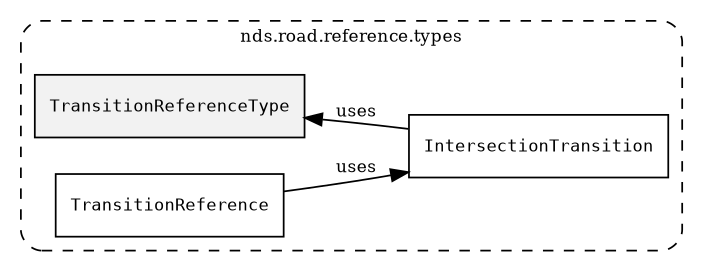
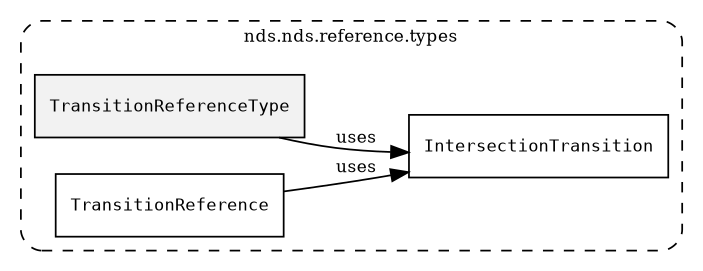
cluster "nds.road.reference.types": label "nds.road.reference.types" -> "nds.nds.reference.types"
edge "IntersectionTransition" -> "TransitionReferenceType": reversed
